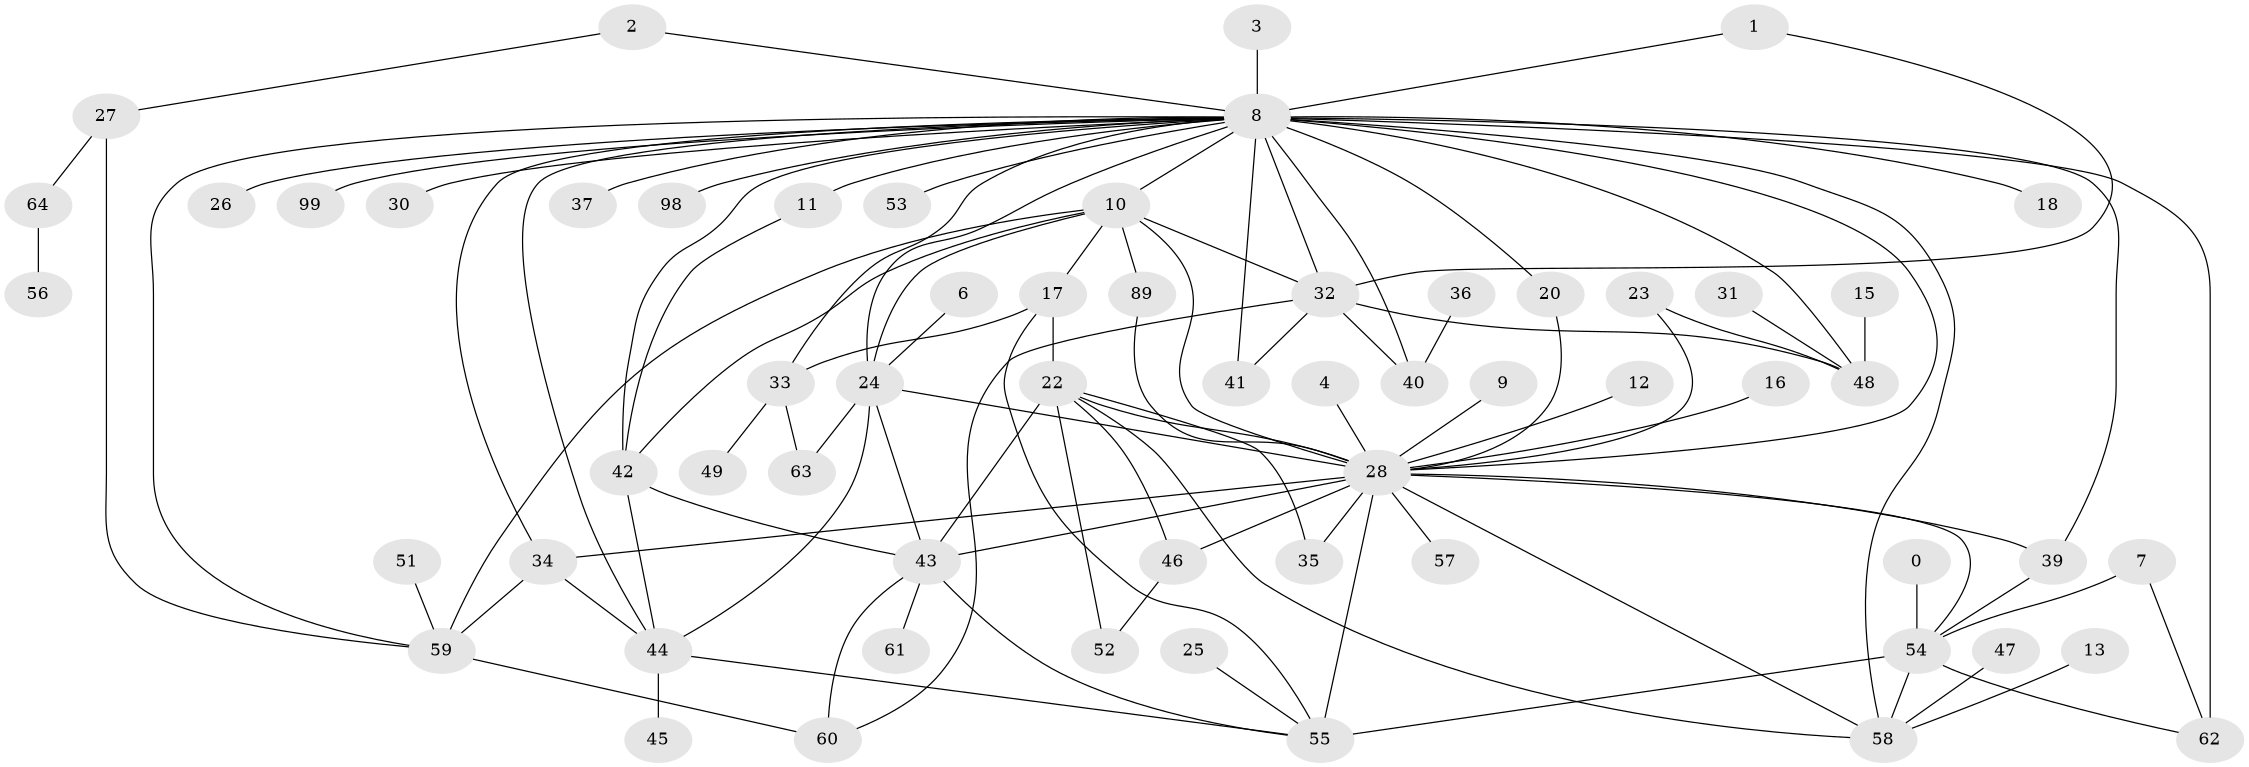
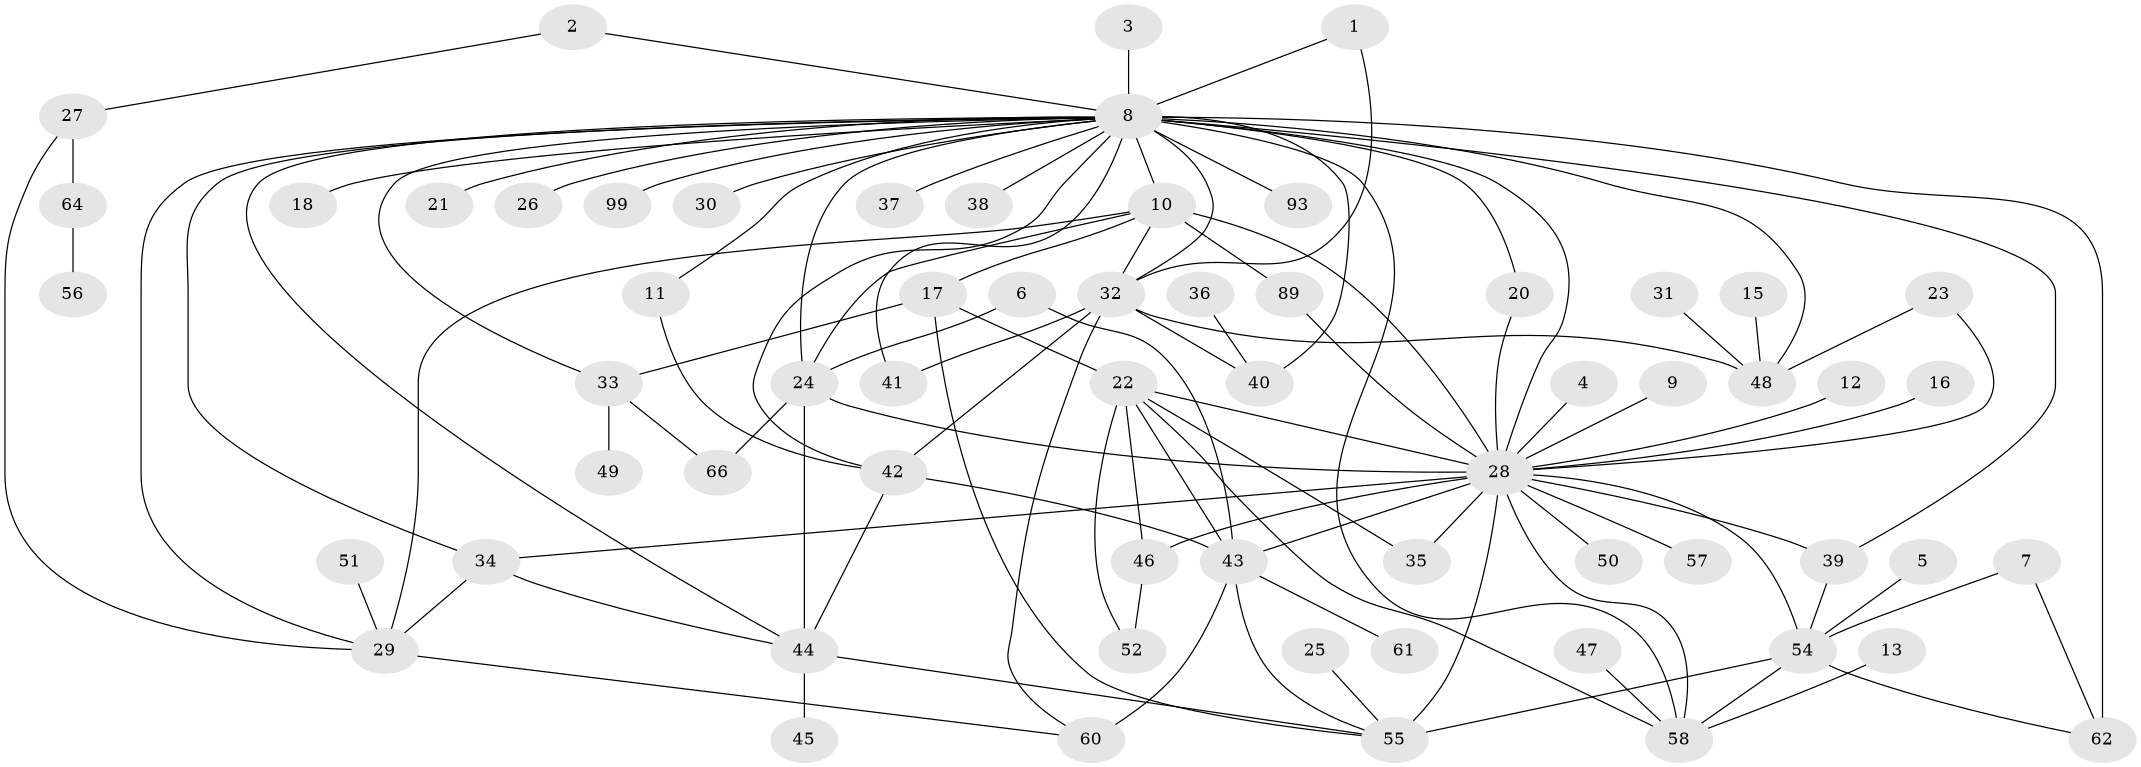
node "21": added
node "98": label "98" -> "38"
node "53": label "53" -> "93"
edge "10" -- "42": now "32" -- "42"
node "63": label "63" -> "66"
edge "24" -- "43": now "6" -- "43"
node "50": added
node "0": label "0" -> "5"
node "59": label "59" -> "29"
